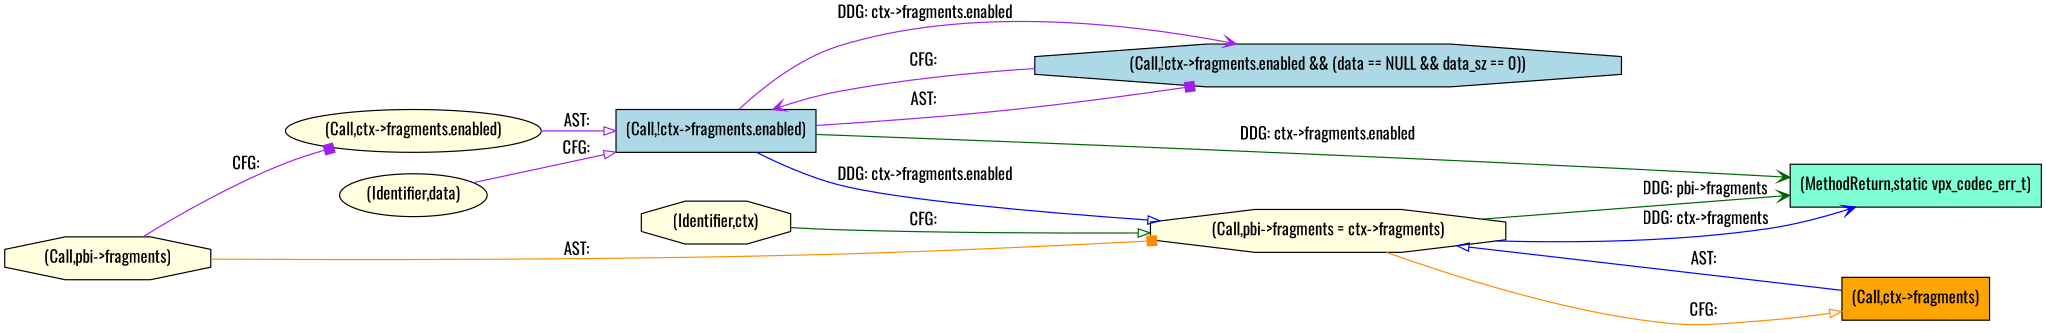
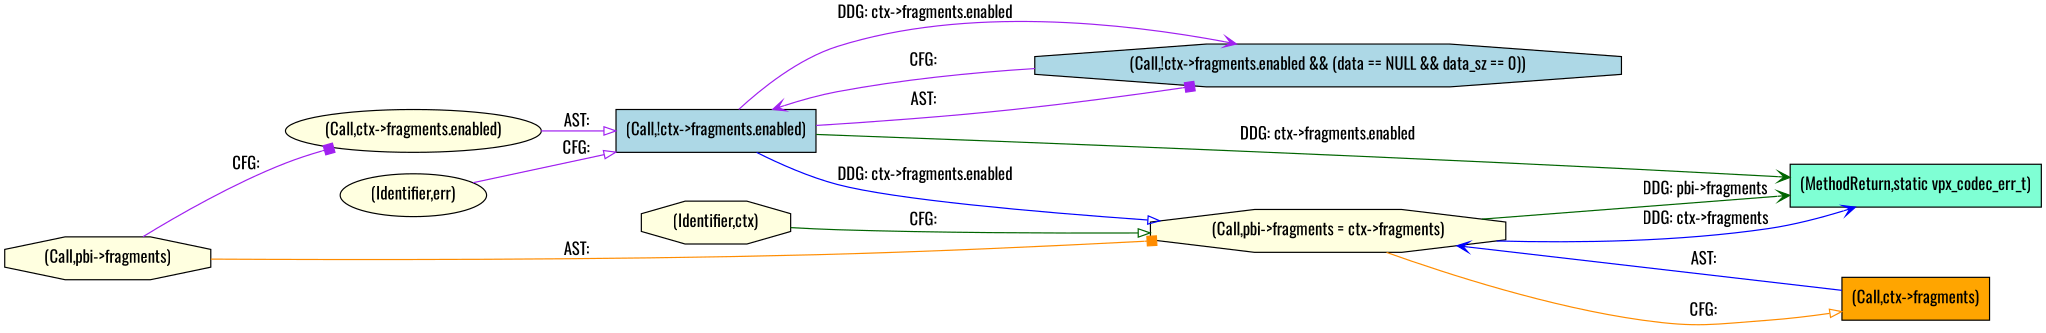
node "(Identifier,data)": label "(Identifier,data)" -> "(Identifier,err)"
edge "(Call,ctx->fragments)" -> "(Call,pbi->fragments = ctx->fragments)": arrowhead onormal -> vee
